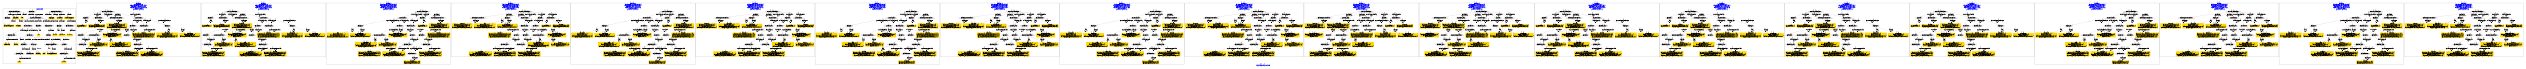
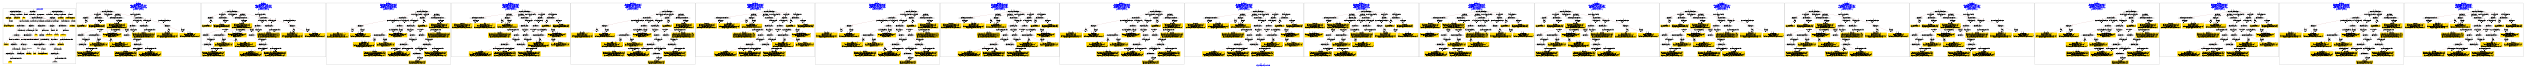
node "E55_Type3": fillcolor lightgray -> gold
node "E55_Type2": fillcolor gold -> lightgray
edge "note" -> "galleryLabel_type_uri": now "E55_Type3" -> "galleryLabel_type_uri"
edge "E8_Acquisition1" -> "creditLine": label "P3_has_note" -> "P3_has_current"
edge "E52_Time-Span4" -> "creationDate": label "P82_at_some_time_within" -> "P82_at_classLink_time_within"
node "birthDate": fillcolor gold -> lightgray
